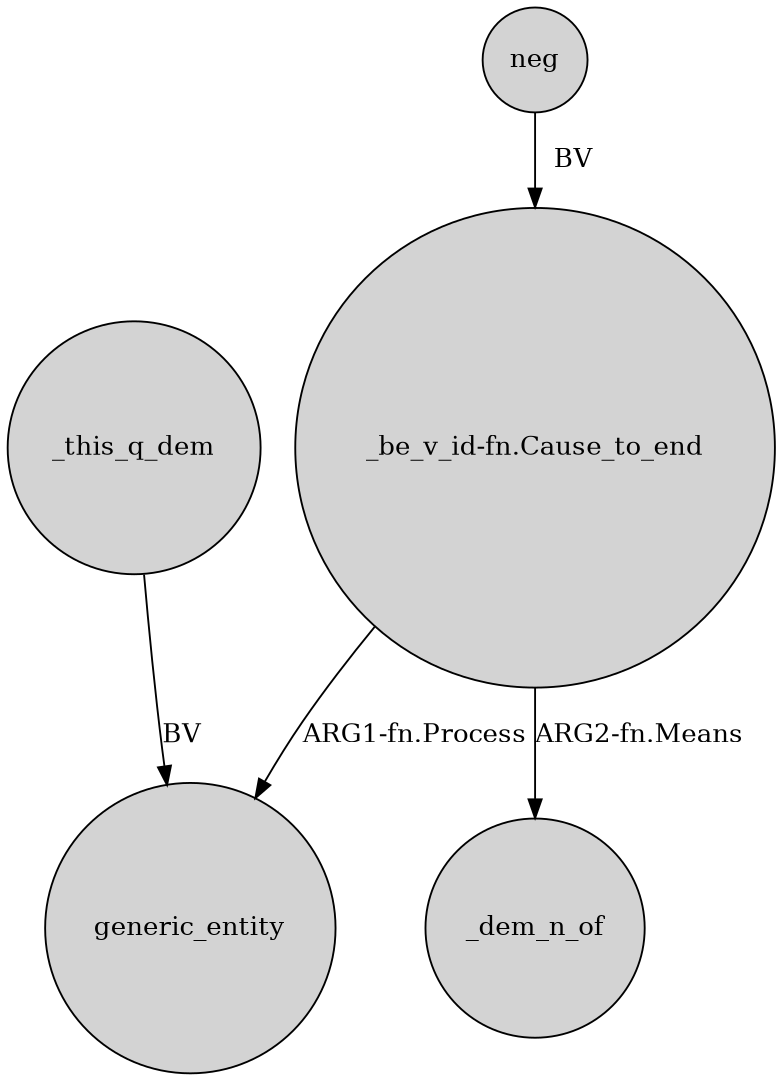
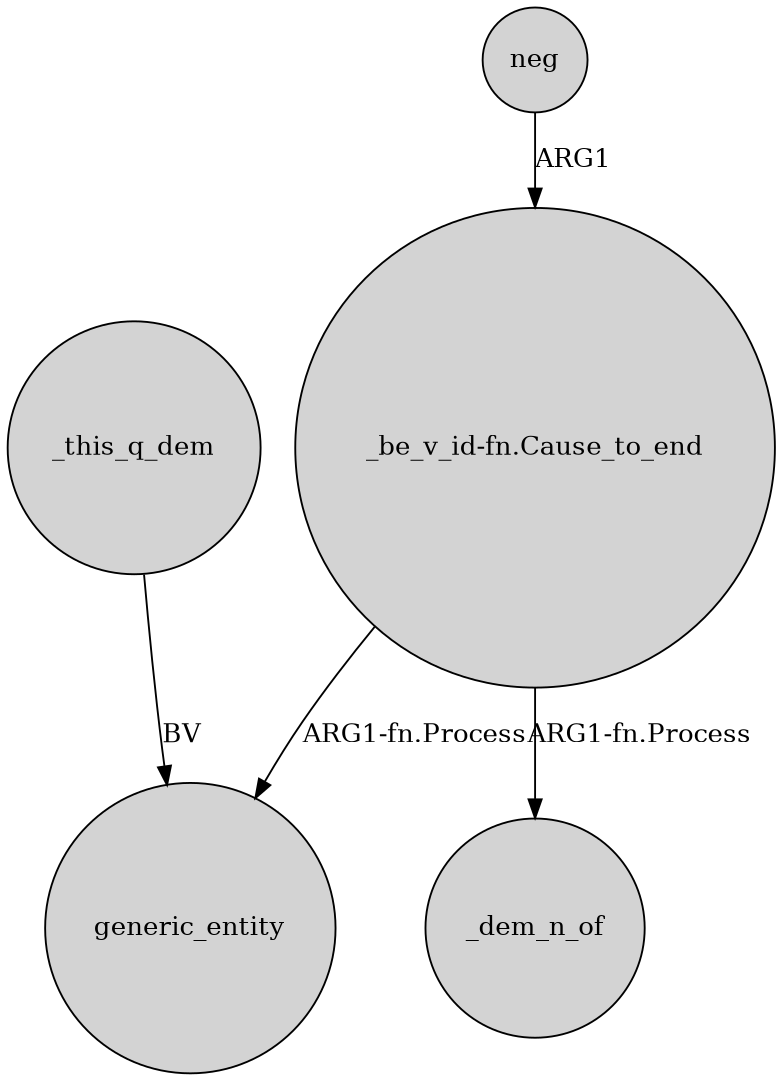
edge "neg" -> "_be_v_id-fn.Cause_to_end": label "BV" -> "ARG1"
edge "_be_v_id-fn.Cause_to_end" -> "_dem_n_of": label "ARG2-fn.Means" -> "ARG1-fn.Process"
